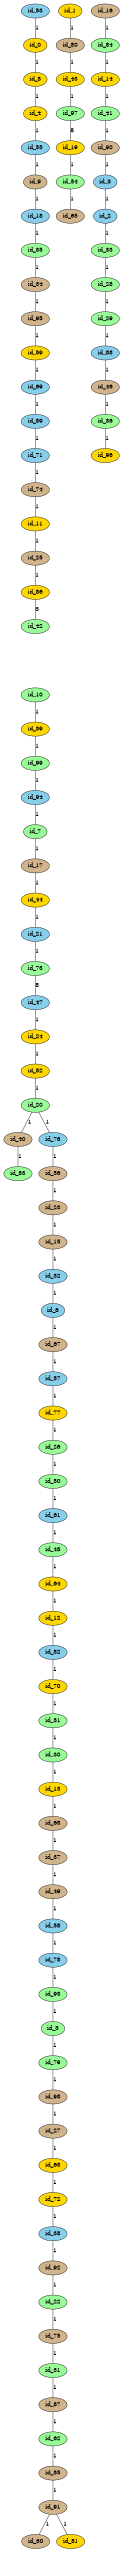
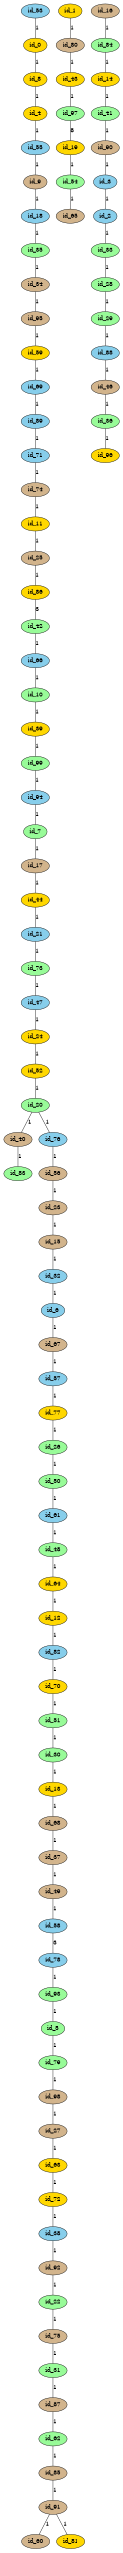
node "id_66": added
edge "id_73" -- "id_47": label "8" -> "1"
edge "id_58" -- "id_78": label "1" -> "3"
